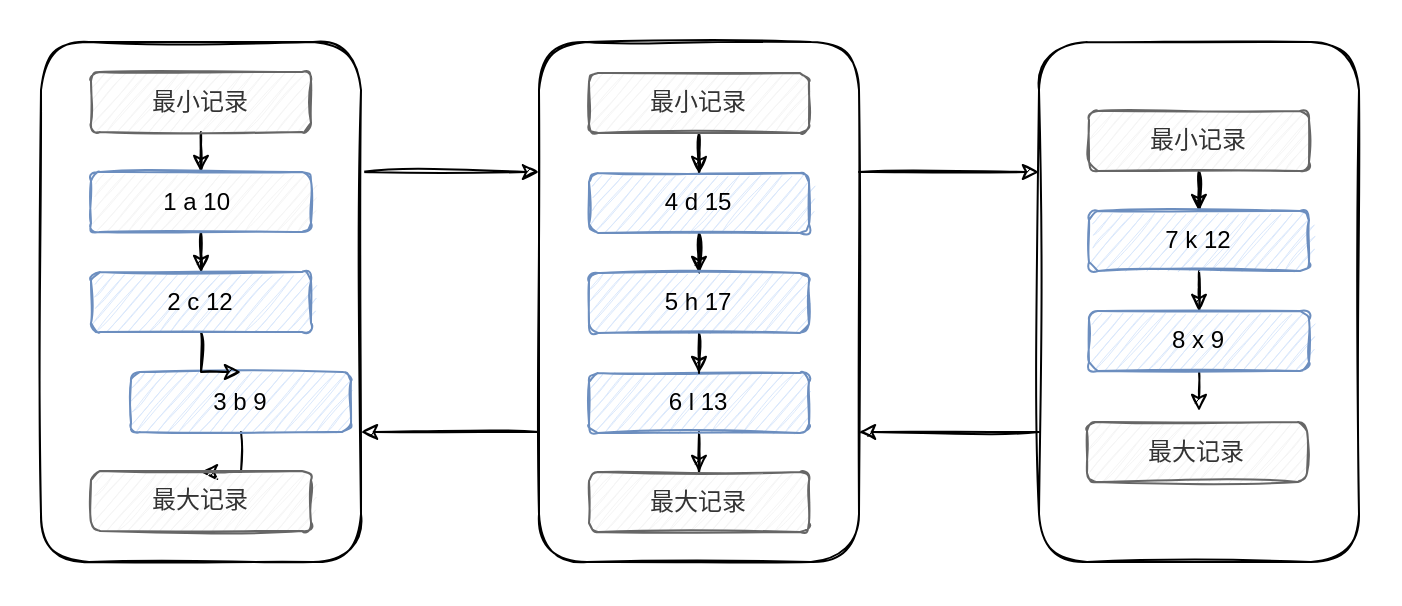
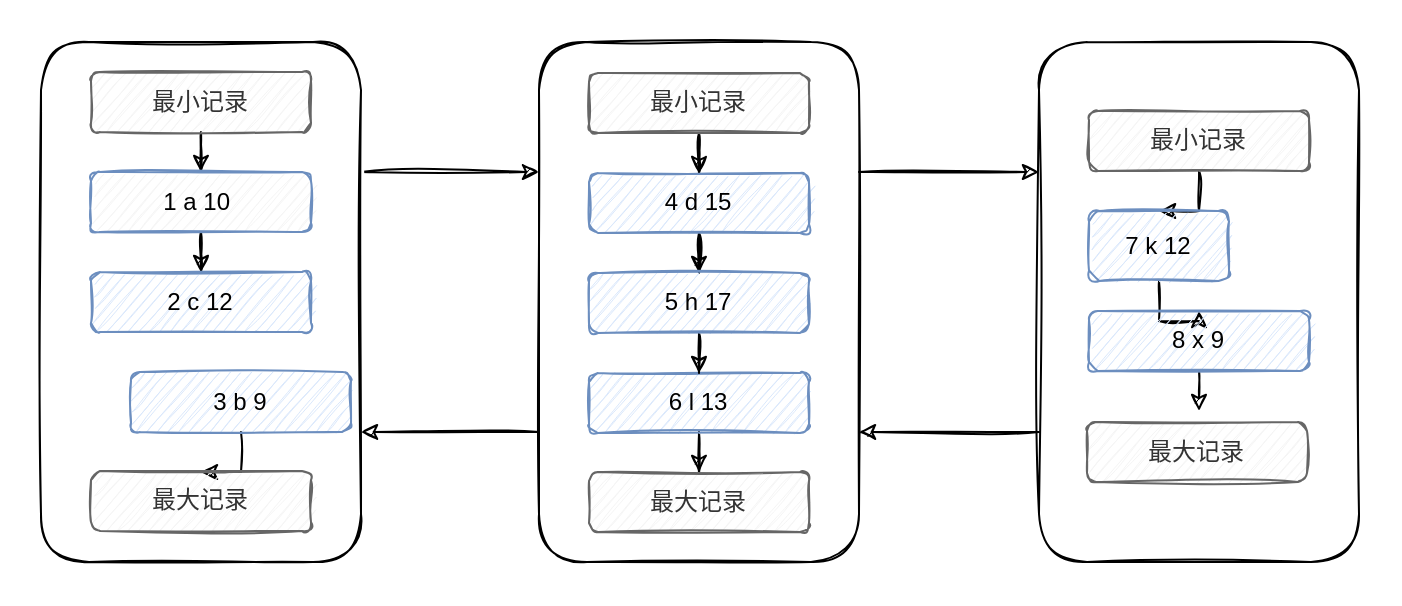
node "7 k 12": size 220x60 -> 140x70
edge "2 c 12" -> "3 b 9": removed
